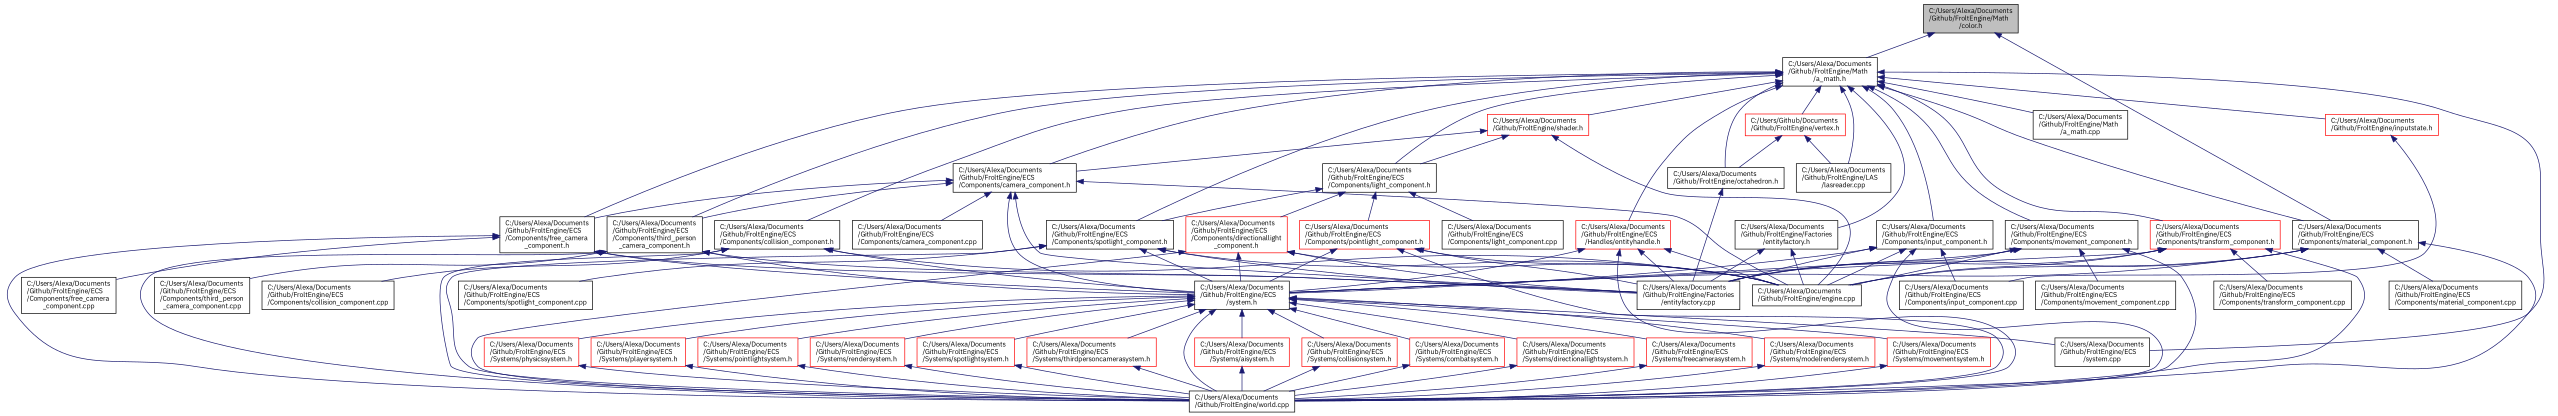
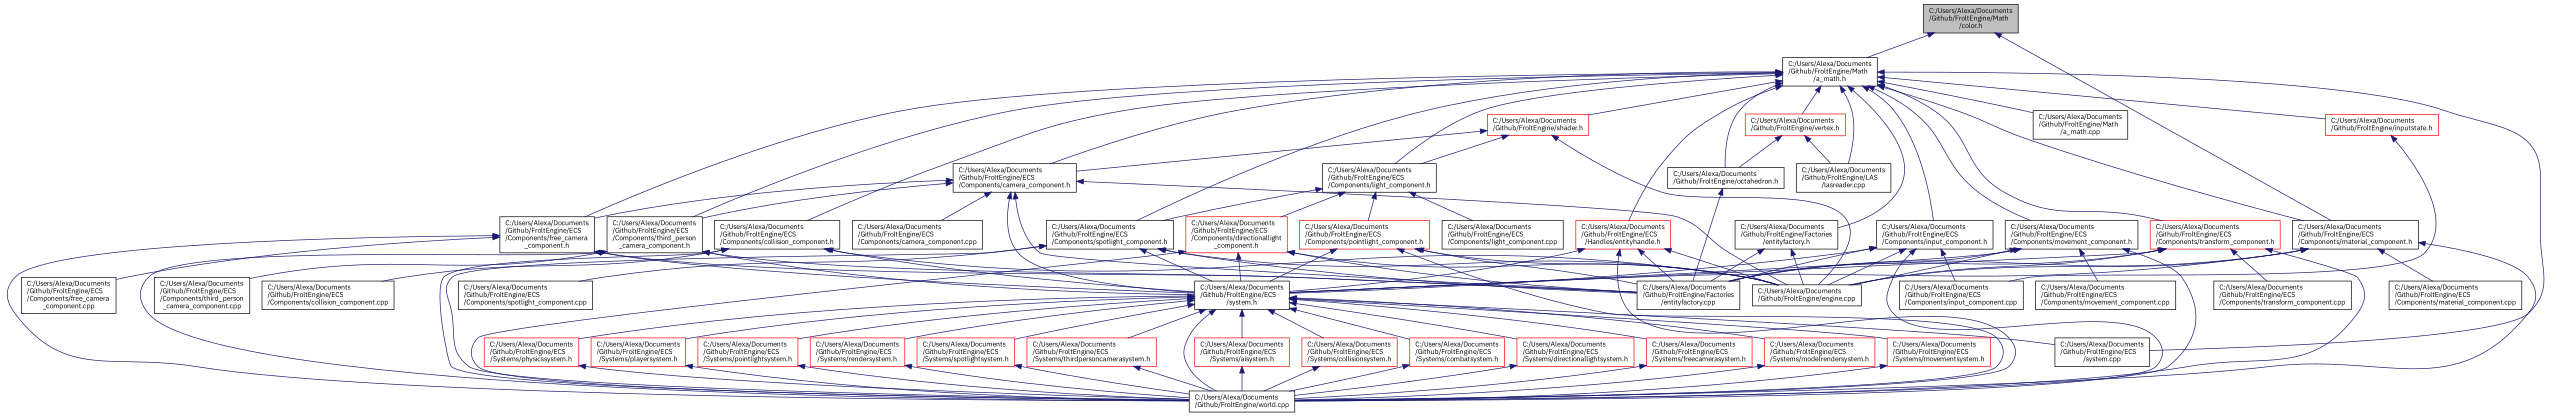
node "C:/Users/Github/Documents /Github/FroltEngine/vertex.h": label "C:/Users/Github/Documents /Github/FroltEngine/vertex.h" -> "C:/Users/Alexa/Documents /Github/FroltEngine/vertex.h"
